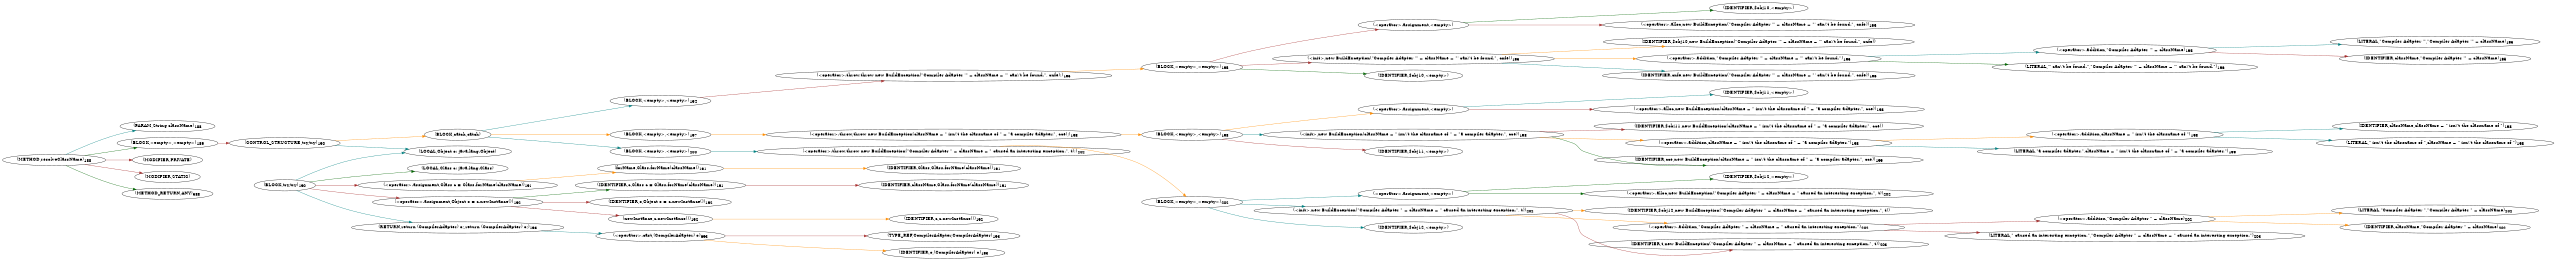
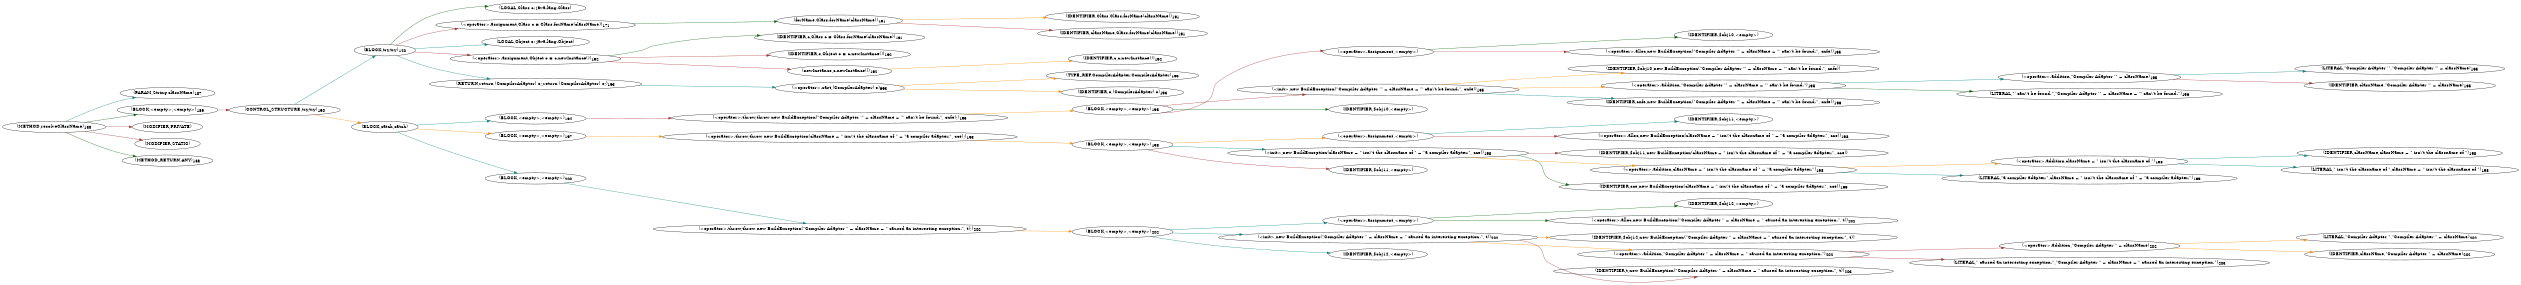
node "(PARAM,String className)": text "188" -> "187"
edge "(CONTROL_STRUCTURE,try,try)" -> "(LOCAL,Object o: java.lang.Object)": now "(CONTROL_STRUCTURE,try,try)" -> "(BLOCK,try,try)"
edge "(<operator>.assignment,Class c = Class.forName(className))" -> "(forName,Class.forName(className))": color darkorange -> darkgreen
node "(BLOCK,try,try)": text "190" -> "140"
node "(<operator>.assignment,Class c = Class.forName(className))": text "191" -> "171"
edge "(IDENTIFIER,c,Class c = Class.forName(className))" -> "(IDENTIFIER,className,Class.forName(className))": now "(forName,Class.forName(className))" -> "(IDENTIFIER,className,Class.forName(className))"
node "(METHOD_RETURN,ANY)": text "588" -> "188"
edge "(<operator>.cast,(CompilerAdapter) o)" -> "(TYPE_REF,CompilerAdapter,CompilerAdapter)": color brown -> darkorange
